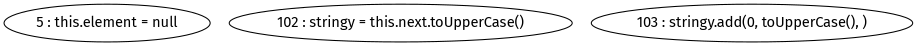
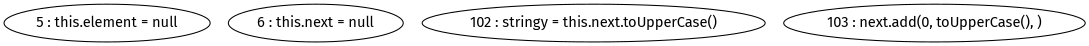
node "6 : this.next = null": added
node "103 : stringy.add(0, toUpperCase(), )": label "103 : stringy.add(0, toUpperCase(), )" -> "103 : next.add(0, toUpperCase(), )"
